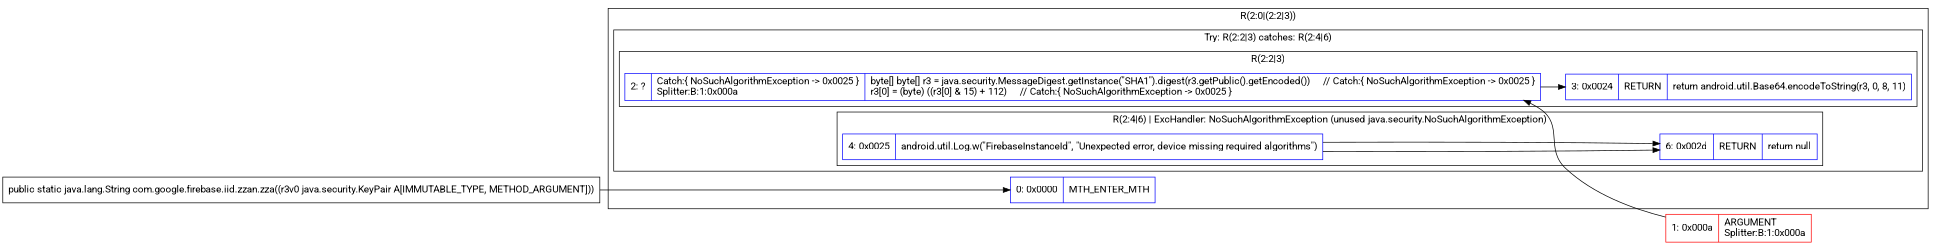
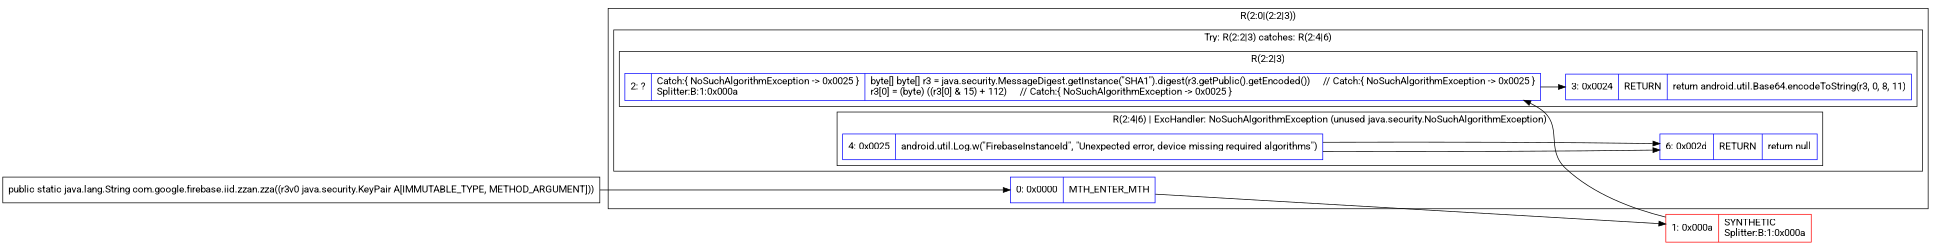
edge "0: 0x0000" -> "1: 0x000a": added
node "1: 0x000a": text "ARGUMENT" -> "SYNTHETIC"
